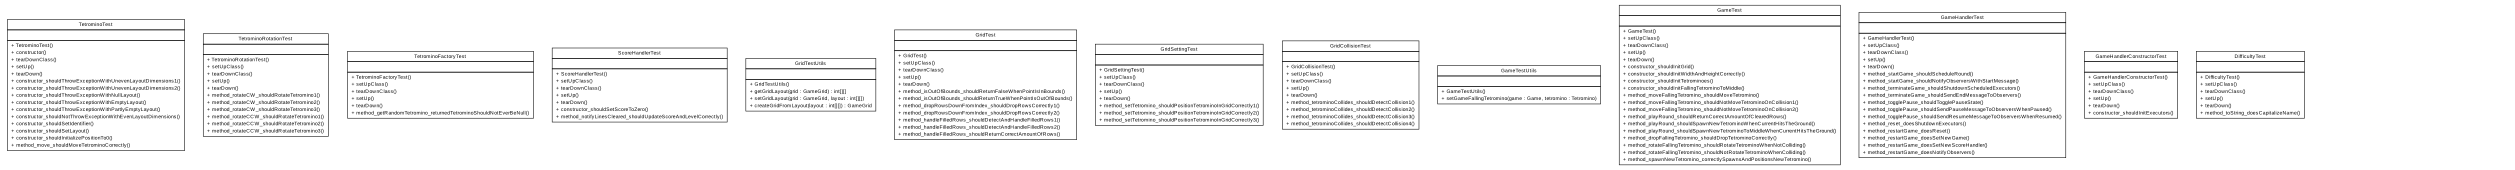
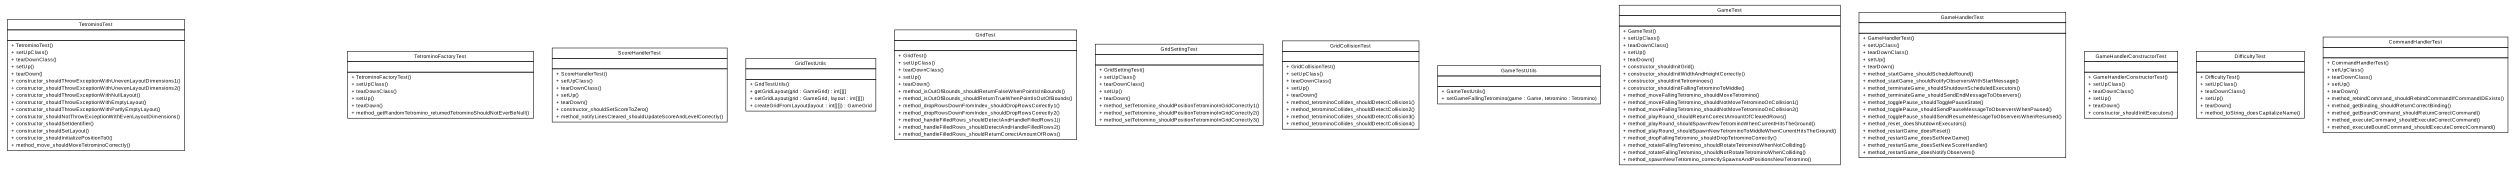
node "TetrominoTest": text "+ constructor()" -> "+ setUpClass()"
node "TetrominoRotationTest": removed
node "CommandHandlerTest": added
